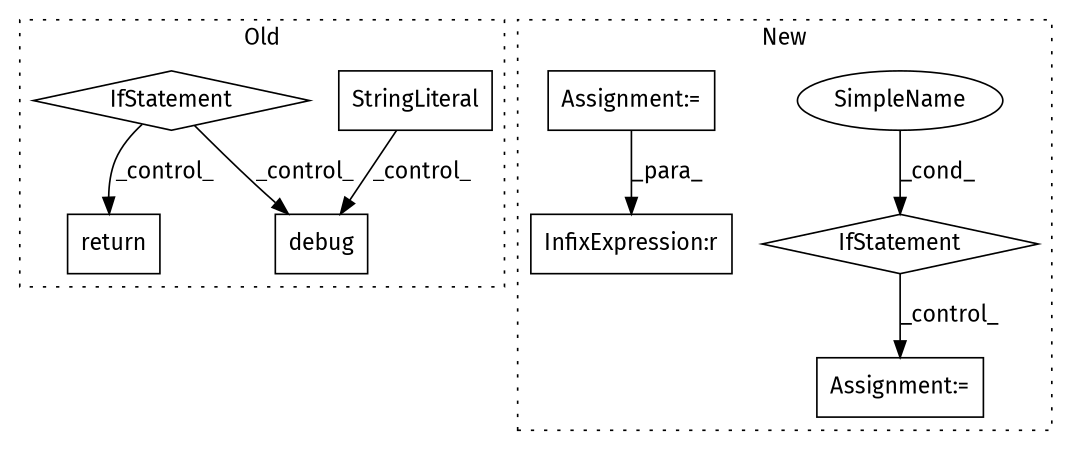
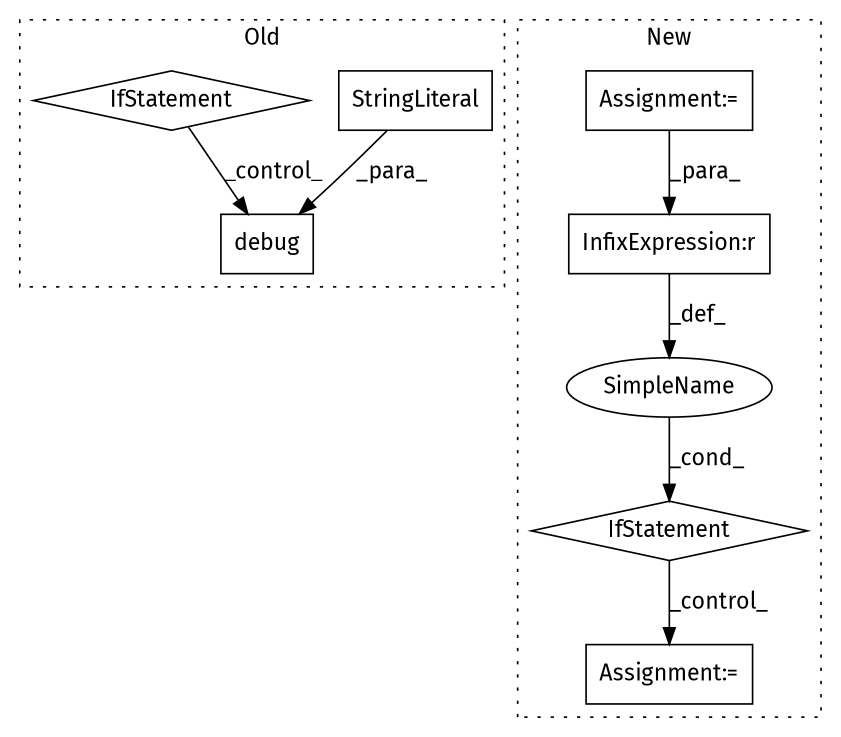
edge "StringLiteral" -> "debug": label "_control_" -> "_para_"
node "return": removed
edge "InfixExpression:r" -> "SimpleName": added, label "_def_"
